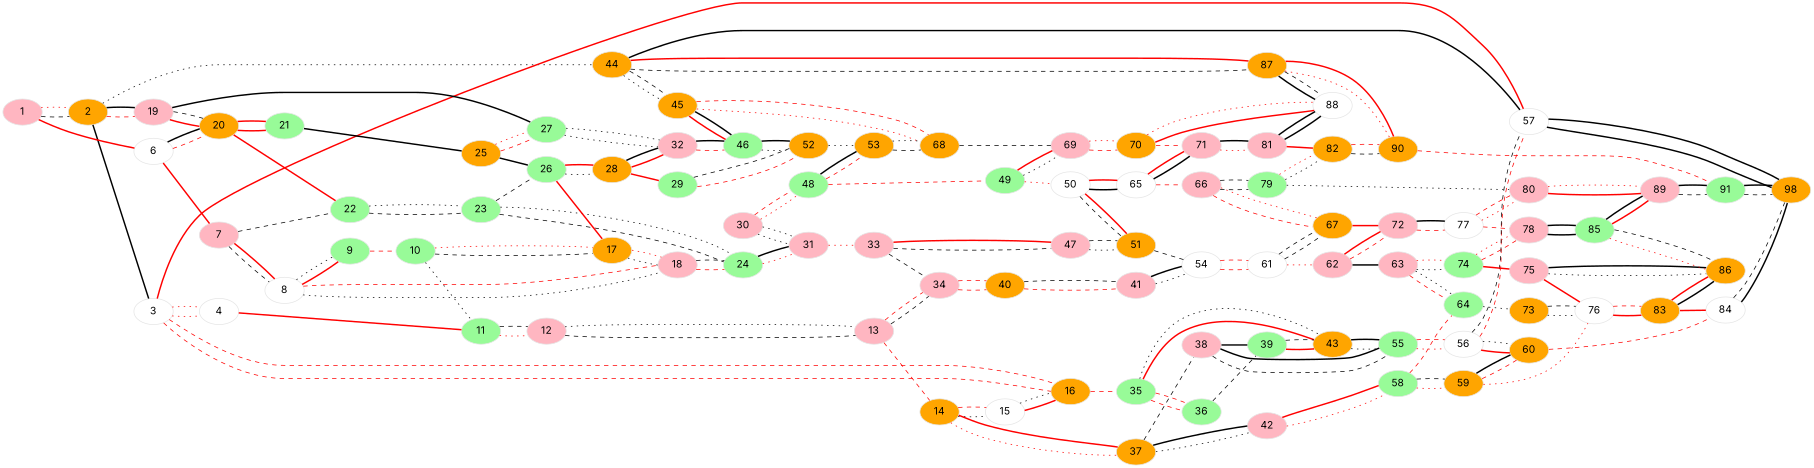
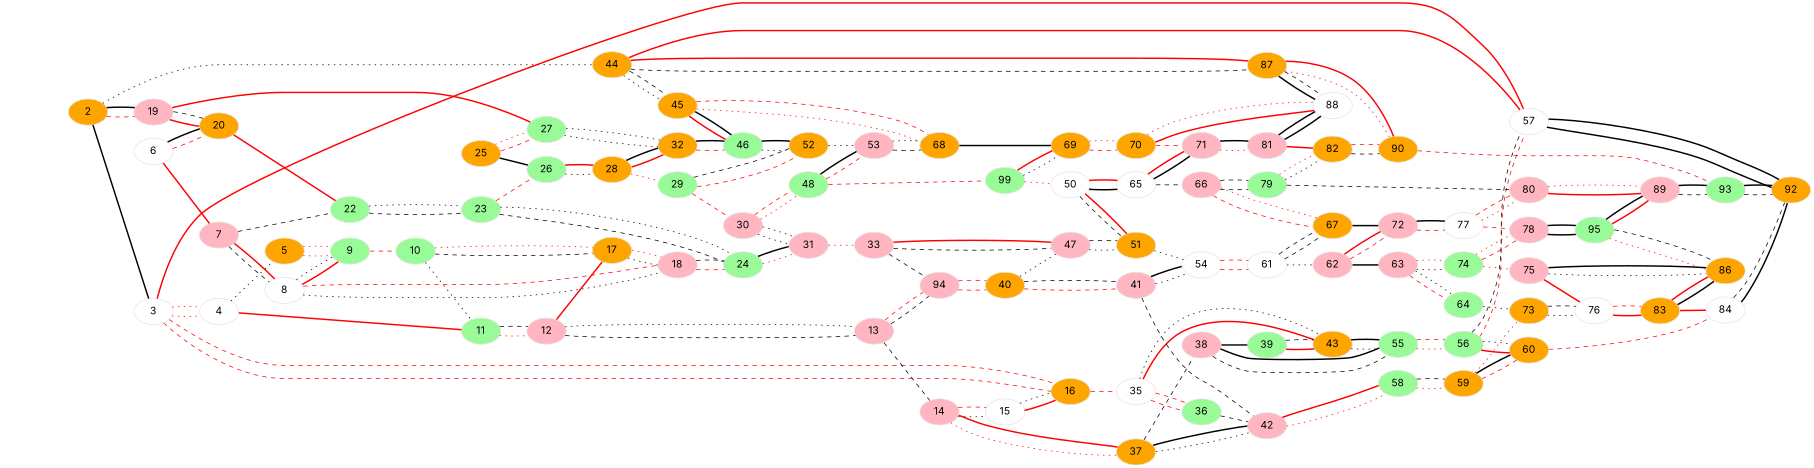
edge "44" -- "57": color black -> red
edge "19" -- "27": color black -> red
node "1": removed
node "21": removed
node "32": fillcolor lightpink -> orange
node "53": fillcolor orange -> lightpink
edge "68" -- "69": style dashed -> bold
node "69": fillcolor lightpink -> orange
edge "28" -- "29": style bold -> dotted
node "49": label "49" -> "99"
edge "65" -- "66": color red -> black
edge "79" -- "80": style dotted -> dashed
edge "26" -- "23": color black -> red
node "91": label "91" -> "93"
node "98": label "98" -> "92"
edge "29" -- "30": added
edge "26" -- "17": now "12" -- "17"
edge "67" -- "72": color red -> black
node "85": label "85" -> "95"
node "5": added
edge "51" -- "54": style dashed -> dotted
edge "47" -- "40": added
edge "61" -- "62": color red -> black
edge "74" -- "75": style bold -> dotted
node "34": label "34" -> "94"
edge "64" -- "58": removed
node "56": fillcolor white -> palegreen
edge "41" -- "42": added
edge "76" -- "59": now "73" -- "59"
edge "13" -- "14": color red -> black
edge "39" -- "36": now "42" -- "36"
node "35": fillcolor palegreen -> white
node "14": fillcolor orange -> lightpink
